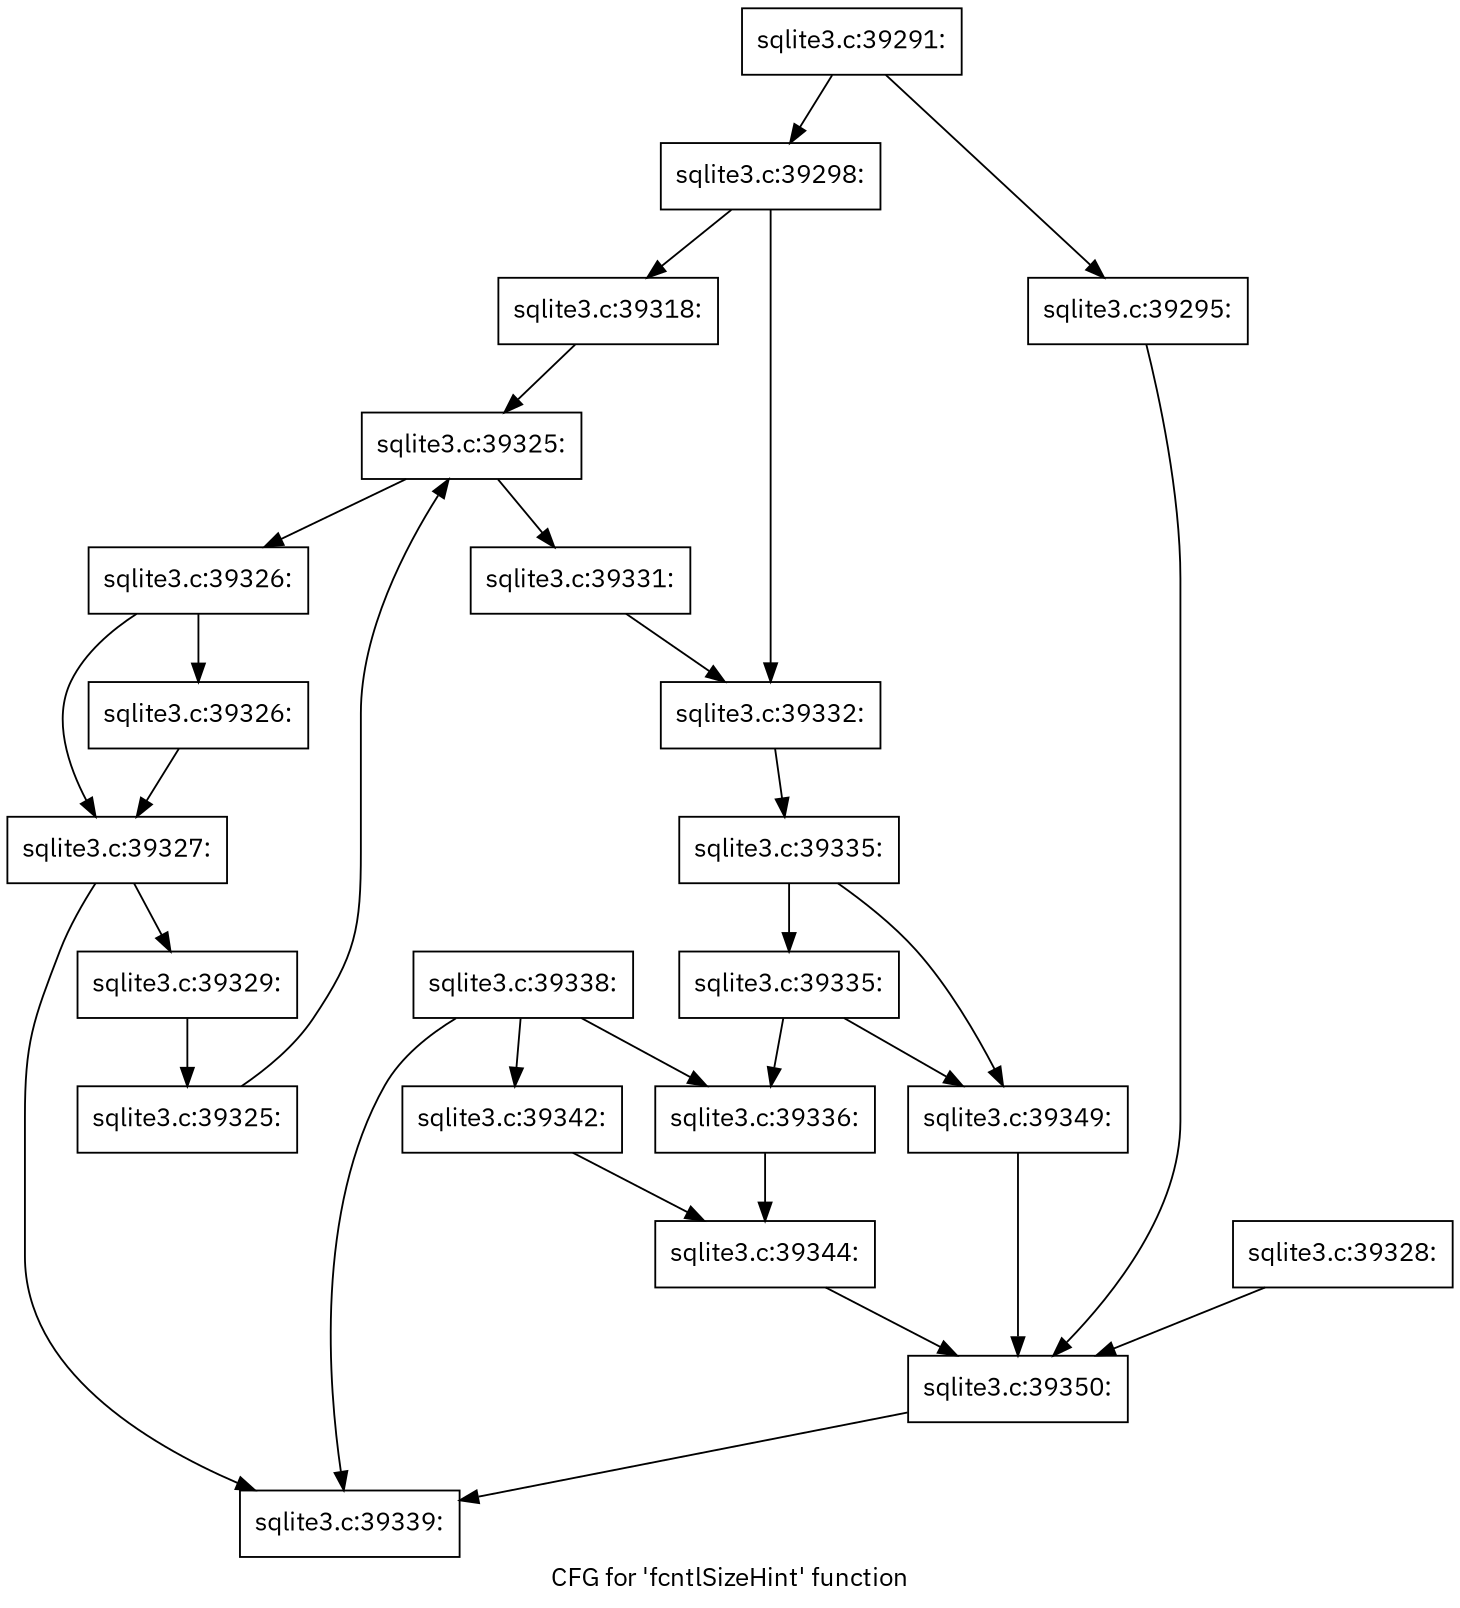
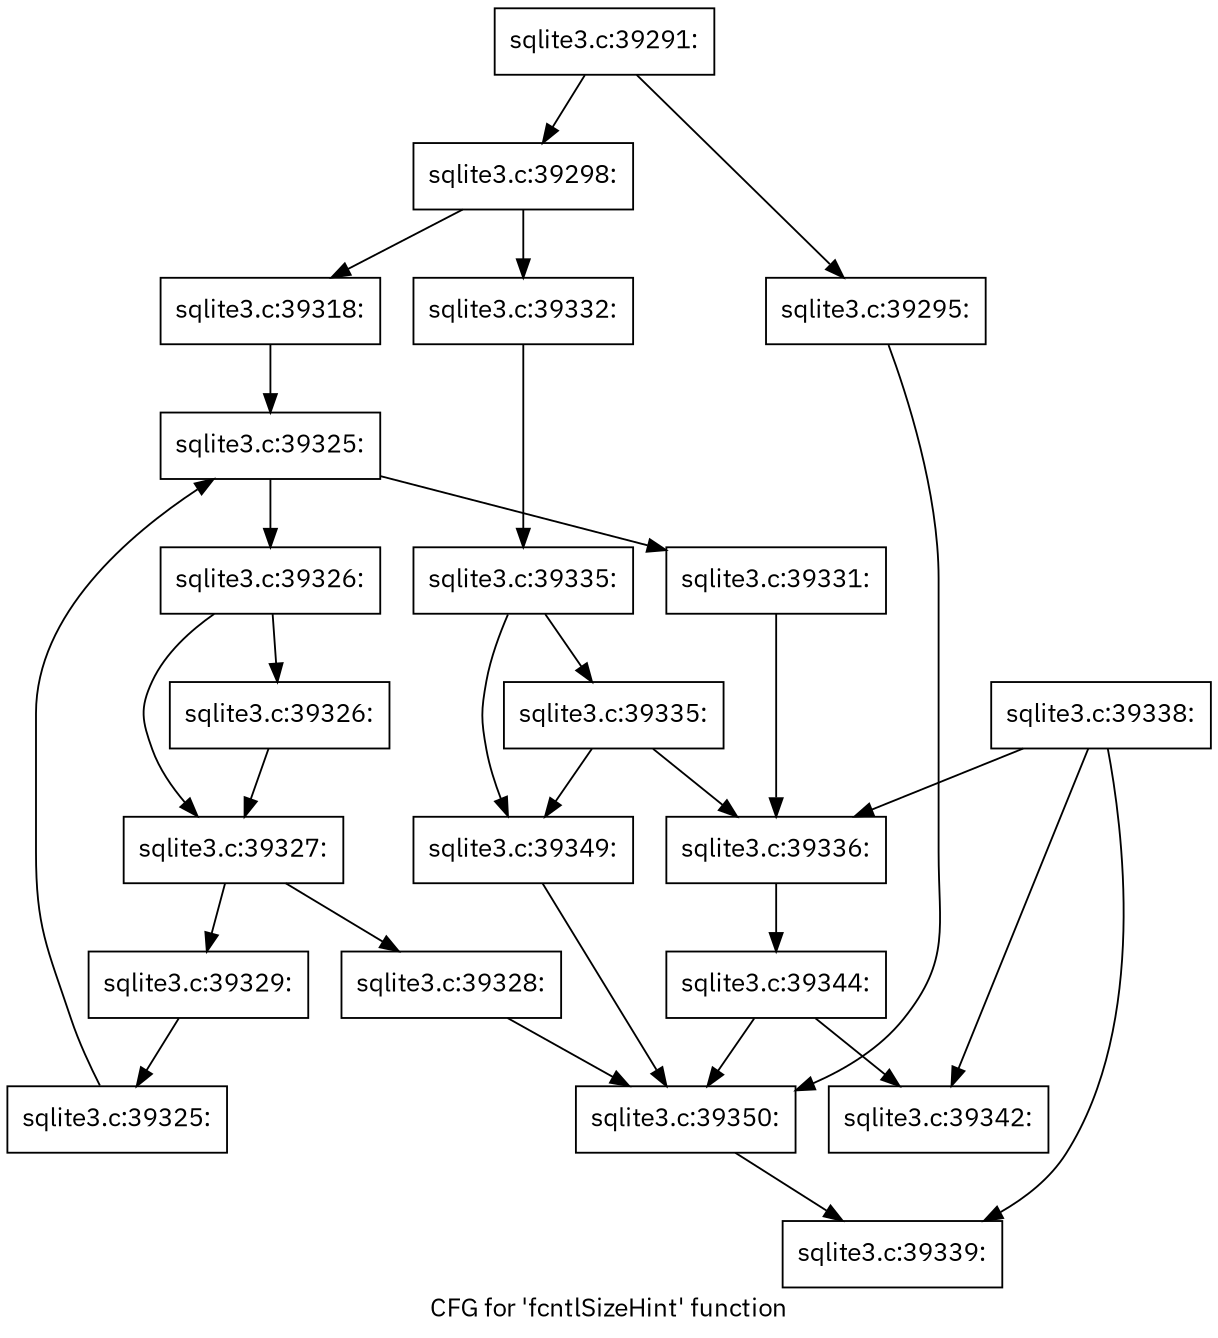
edge "sqlite3.c:39331:" -> "sqlite3.c:39332:": now "sqlite3.c:39331:" -> "sqlite3.c:39336:"
edge "sqlite3.c:39342:" -> "sqlite3.c:39344:": reversed
edge "sqlite3.c:39327:" -> "sqlite3.c:39339:": now "sqlite3.c:39327:" -> "sqlite3.c:39328:"
